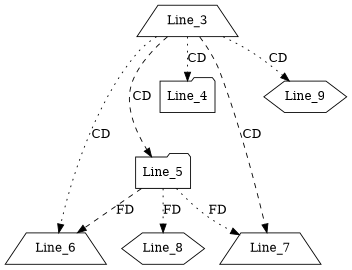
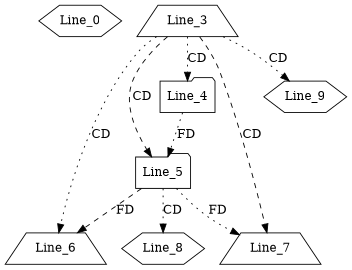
node "Line_0": added
edge "Line_4" -> "Line_5": added, label "FD"
edge "Line_5" -> "Line_8": label "FD" -> "CD"
